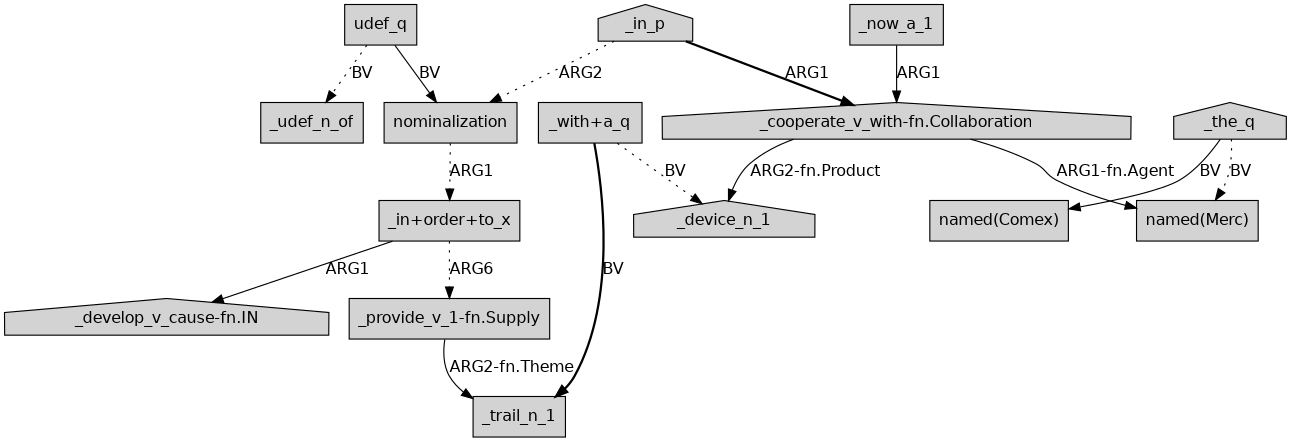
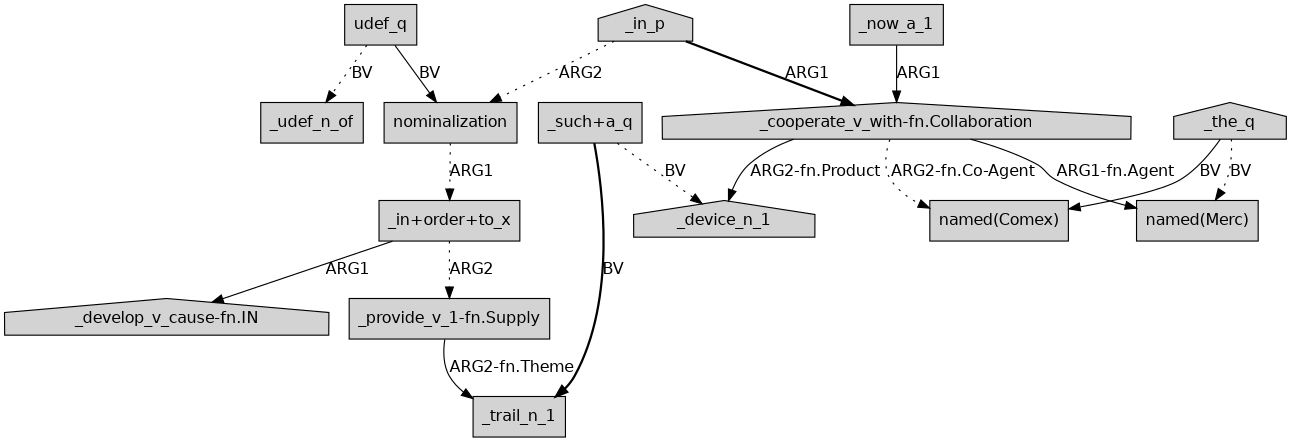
node "_with+a_q": label "_with+a_q" -> "_such+a_q"
edge "_cooperate_v_with-fn.Collaboration" -> "named(Comex)": added, label "ARG2-fn.Co-Agent"
edge "_in+order+to_x" -> "_provide_v_1-fn.Supply": label "ARG6" -> "ARG2"
